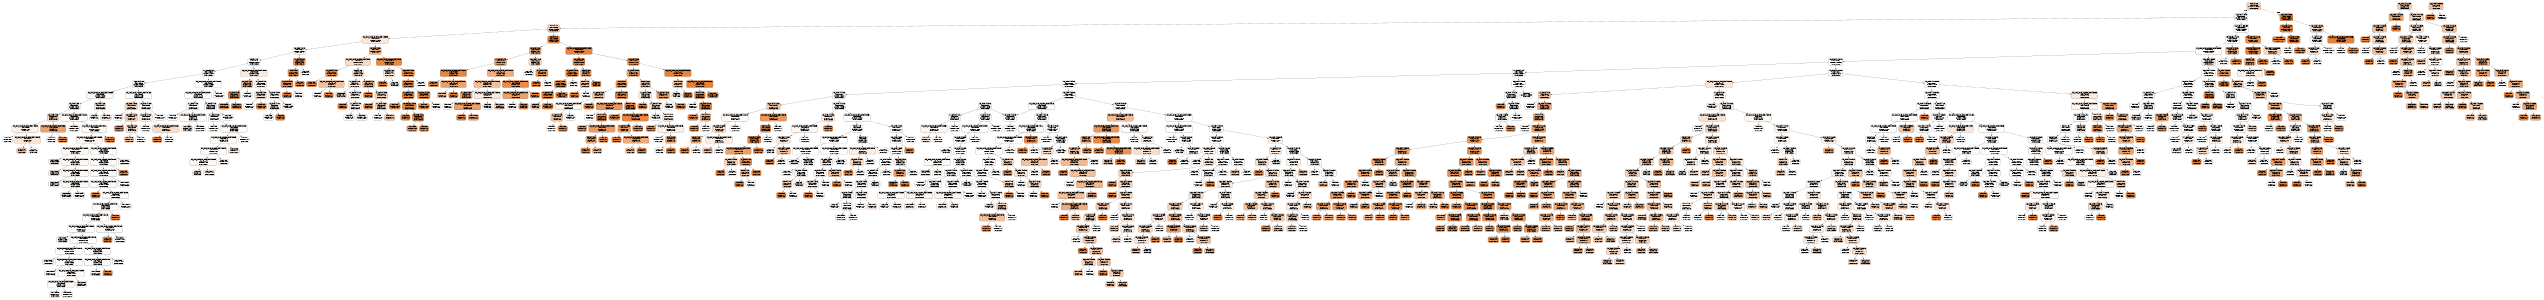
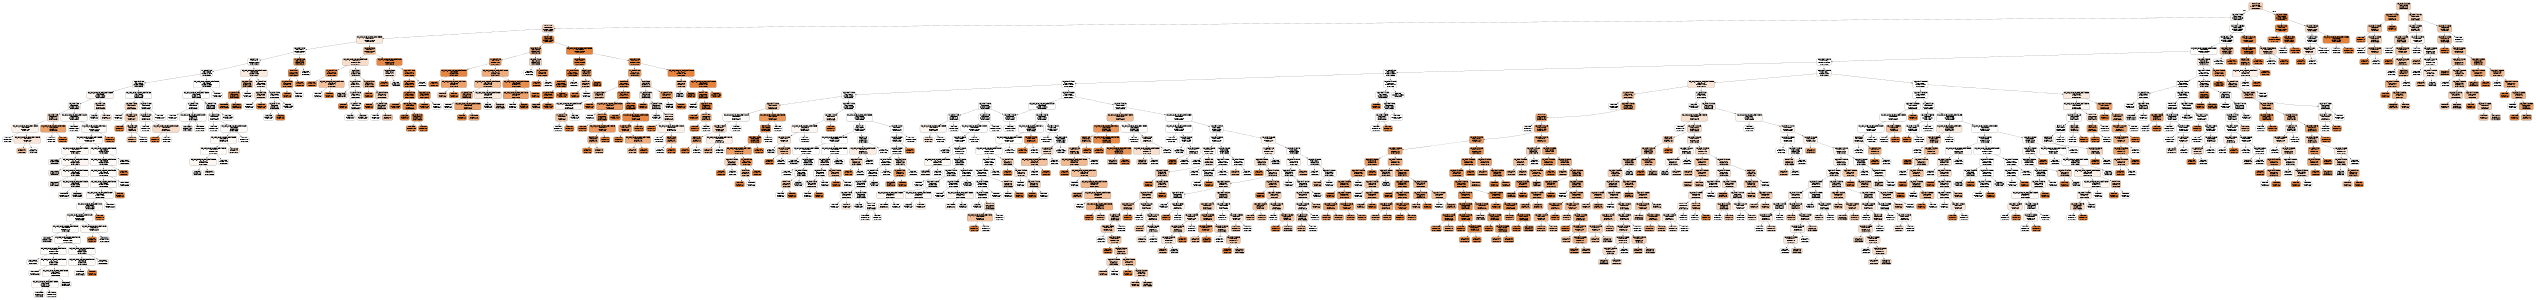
edge "src_bytes ≤ 2570.5" -> "src_bytes ≤ 1286.0": now "src_bytes ≤ 2570.5" -> "src_bytes ≤ 3055.5"
